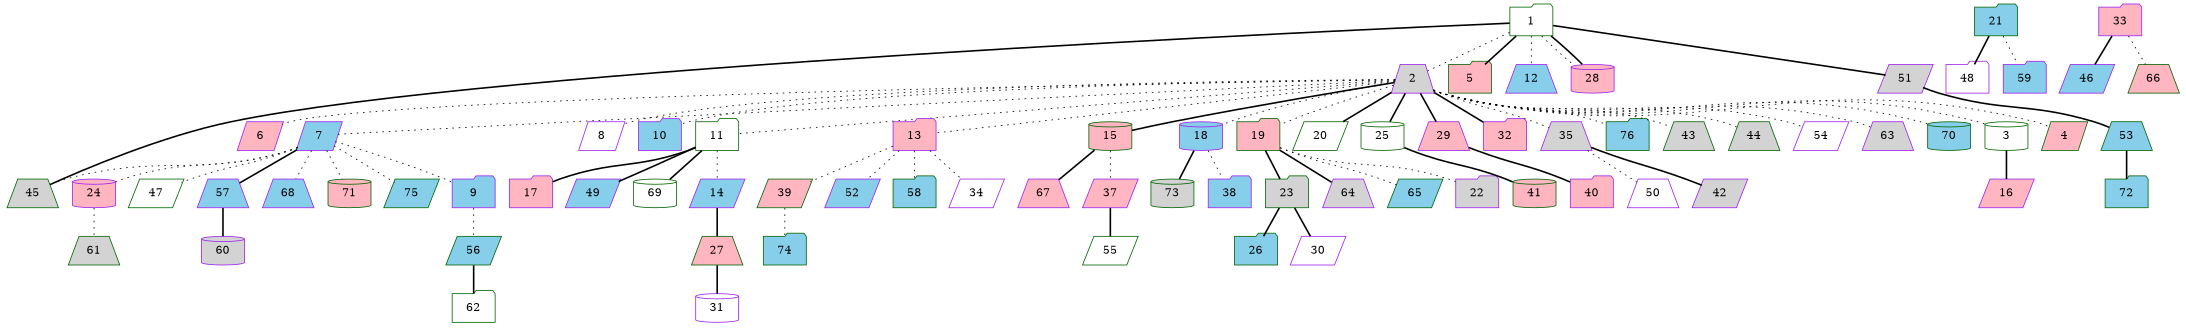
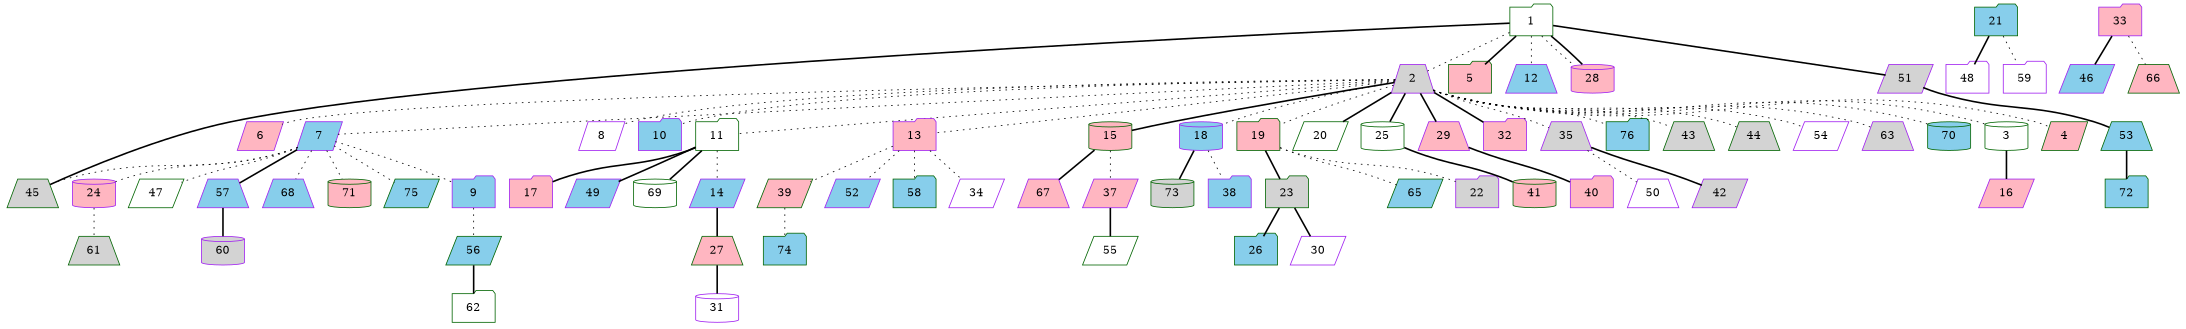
node "59": fillcolor skyblue -> white
node "64": removed
